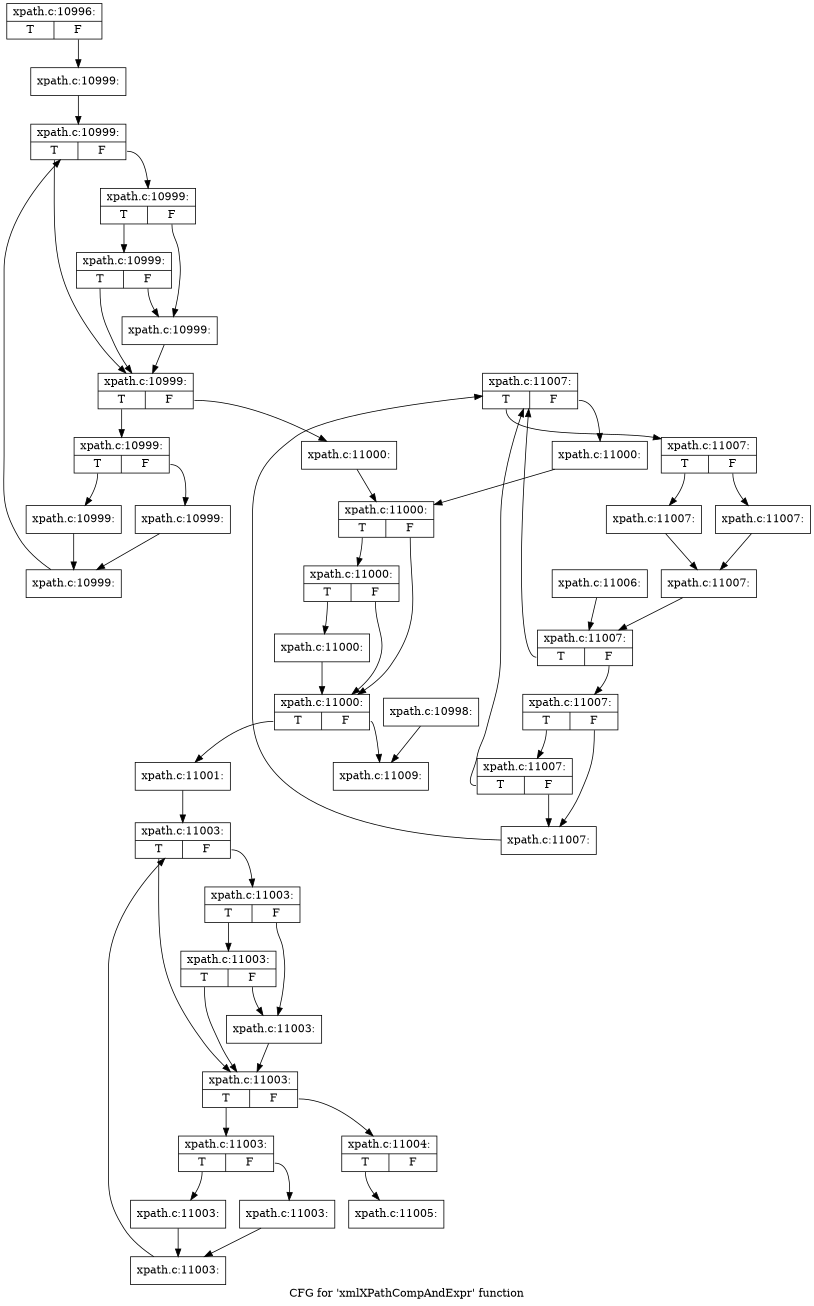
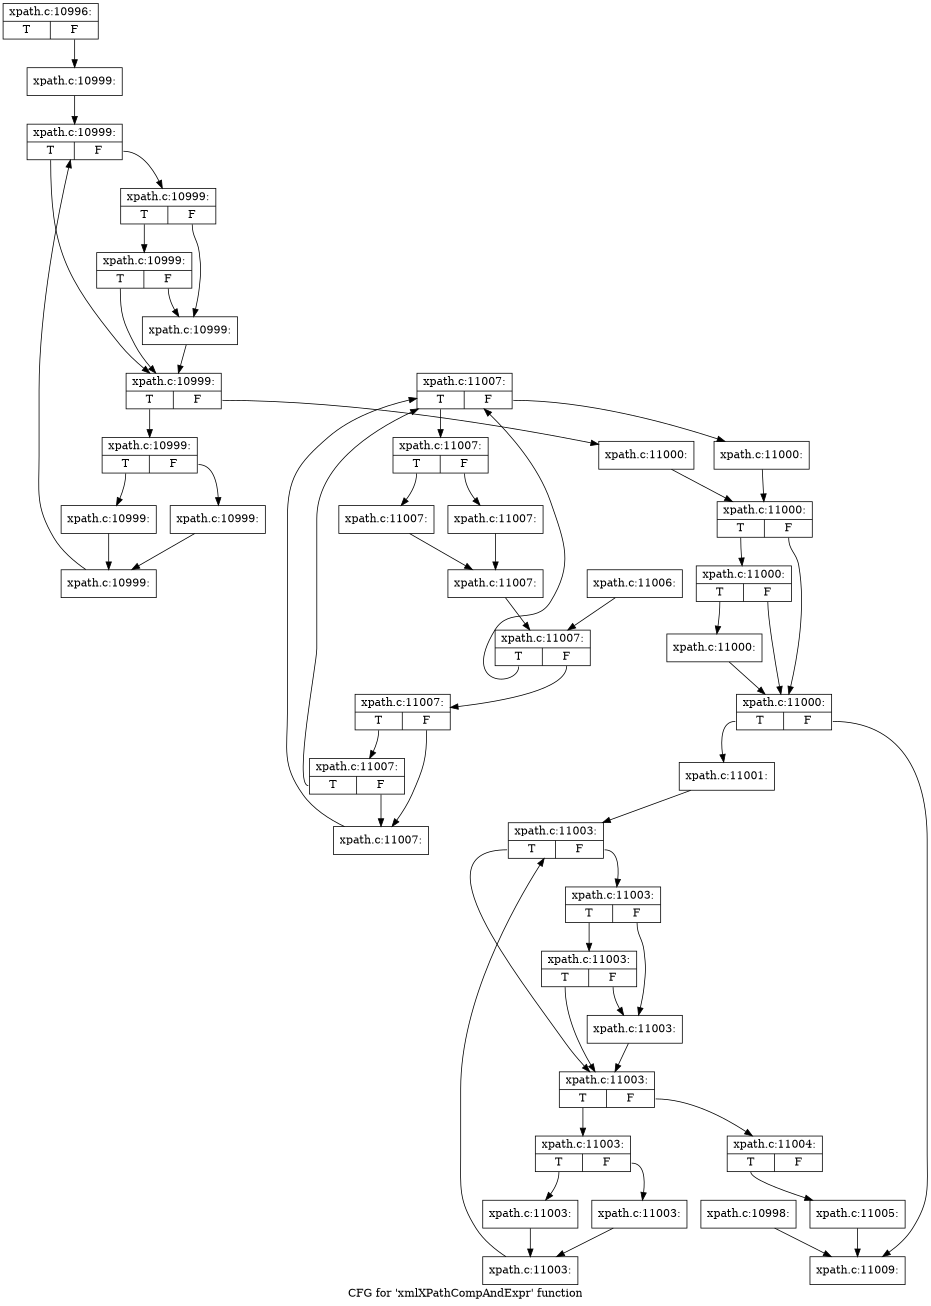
edge "xpath.c:11005:" -> "xpath.c:11009:": added
